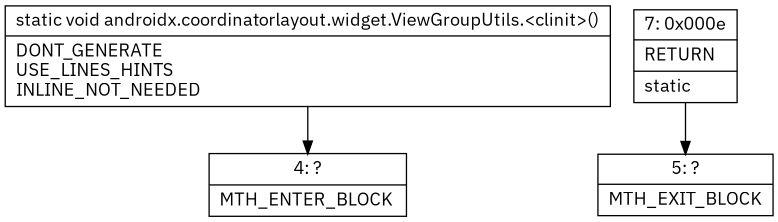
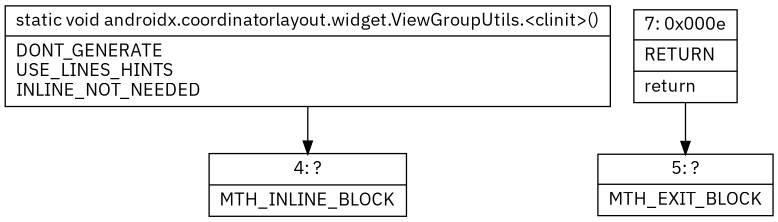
node "7: 0x000e": text "static" -> "return"
node "4: ?": text "MTH_ENTER_BLOCK" -> "MTH_INLINE_BLOCK"
